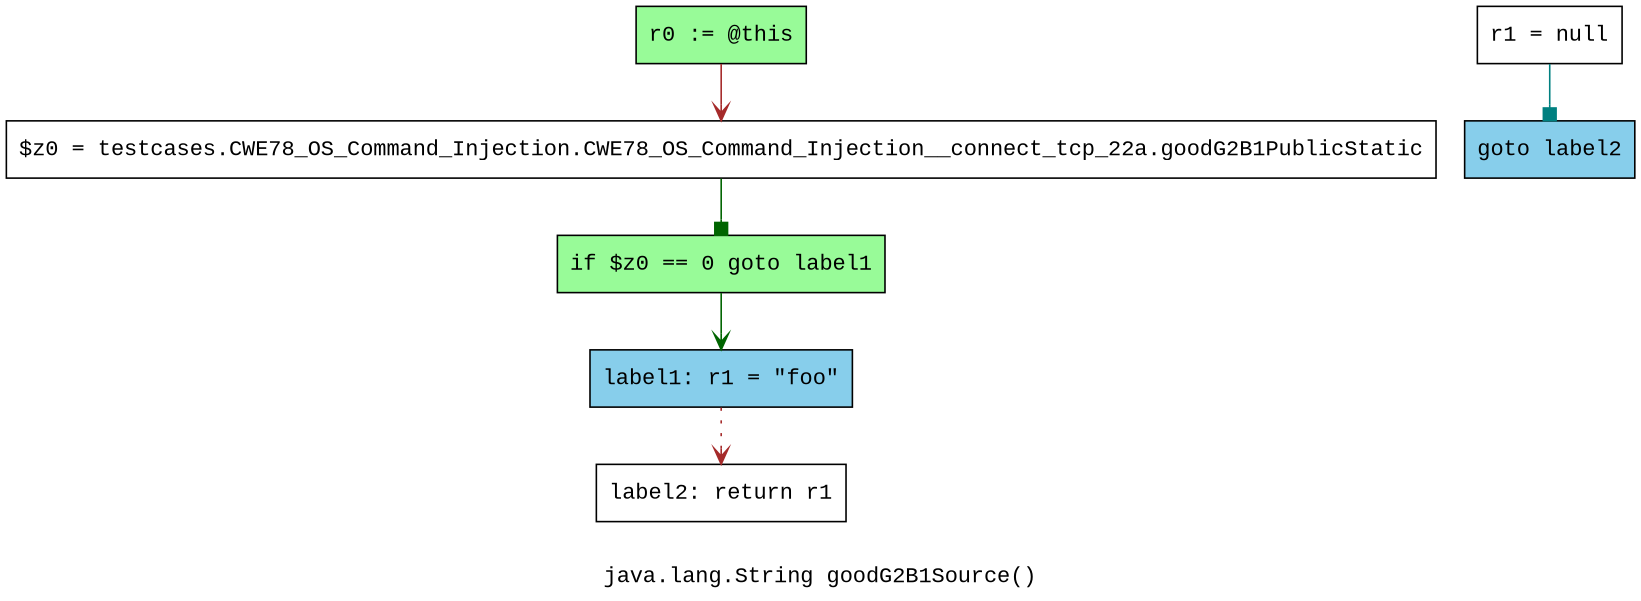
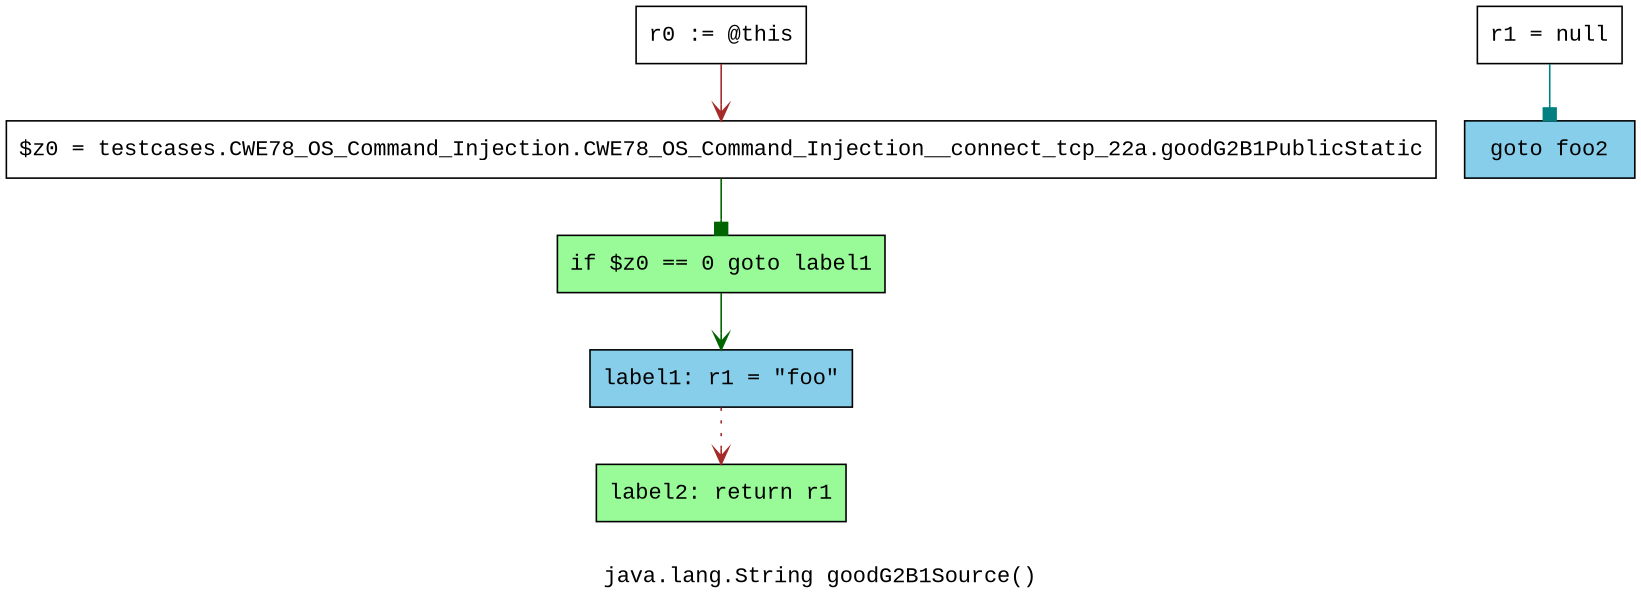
node "r0 := @this": fillcolor palegreen -> white
node "goto label2": label "goto label2" -> "goto foo2"
node "label2: return r1": fillcolor white -> palegreen
